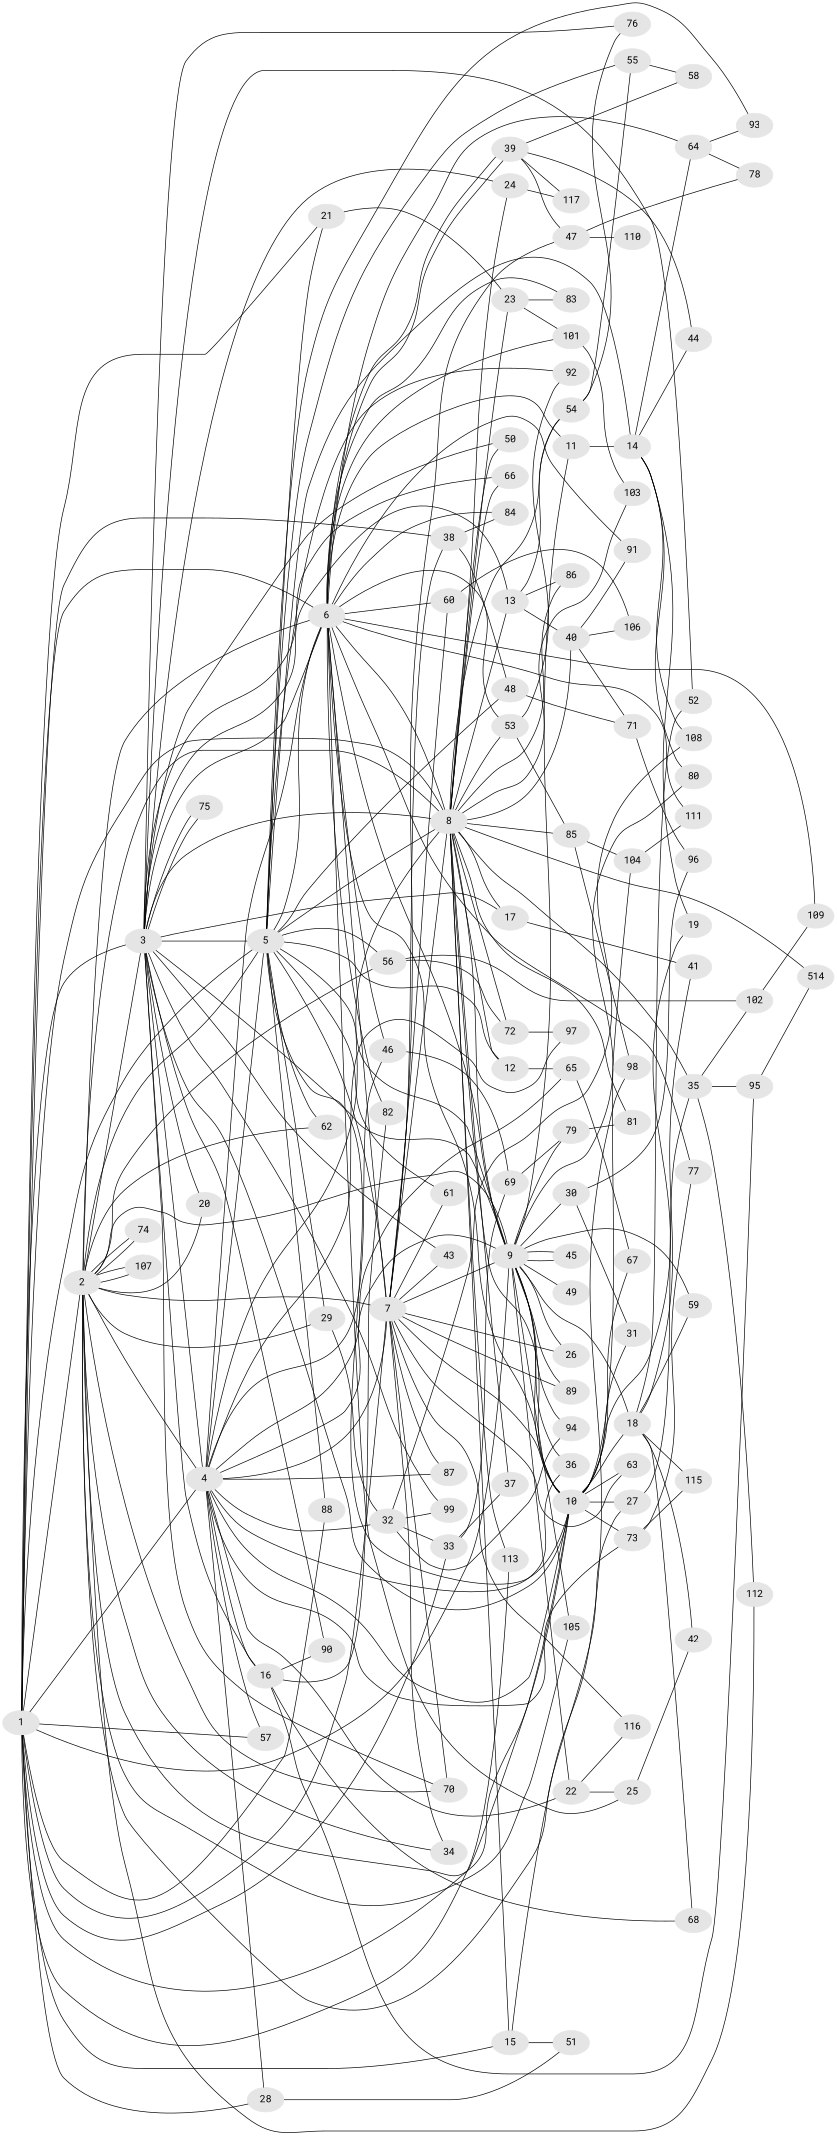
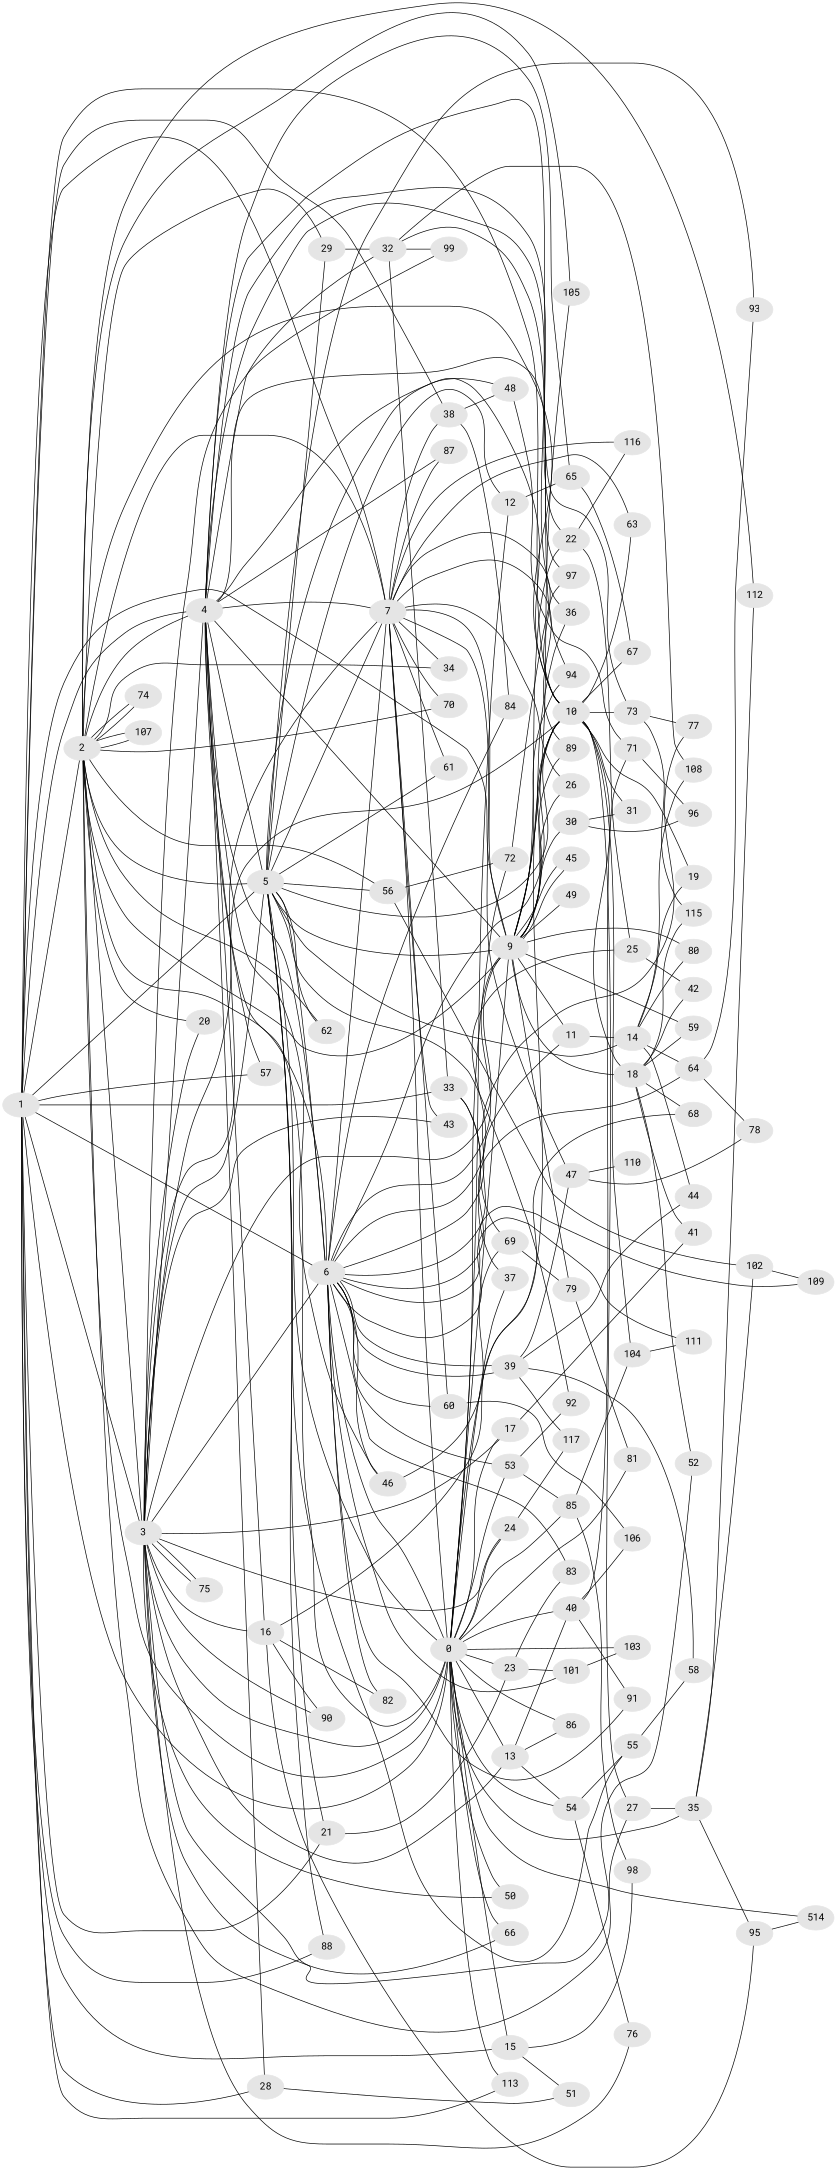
node "8": label "8" -> "0"
edge "3" -- "70": now "3" -- "7"
